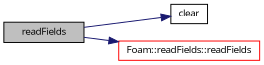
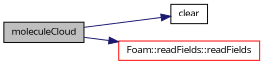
node "readFields": label "readFields" -> "moleculeCloud"
